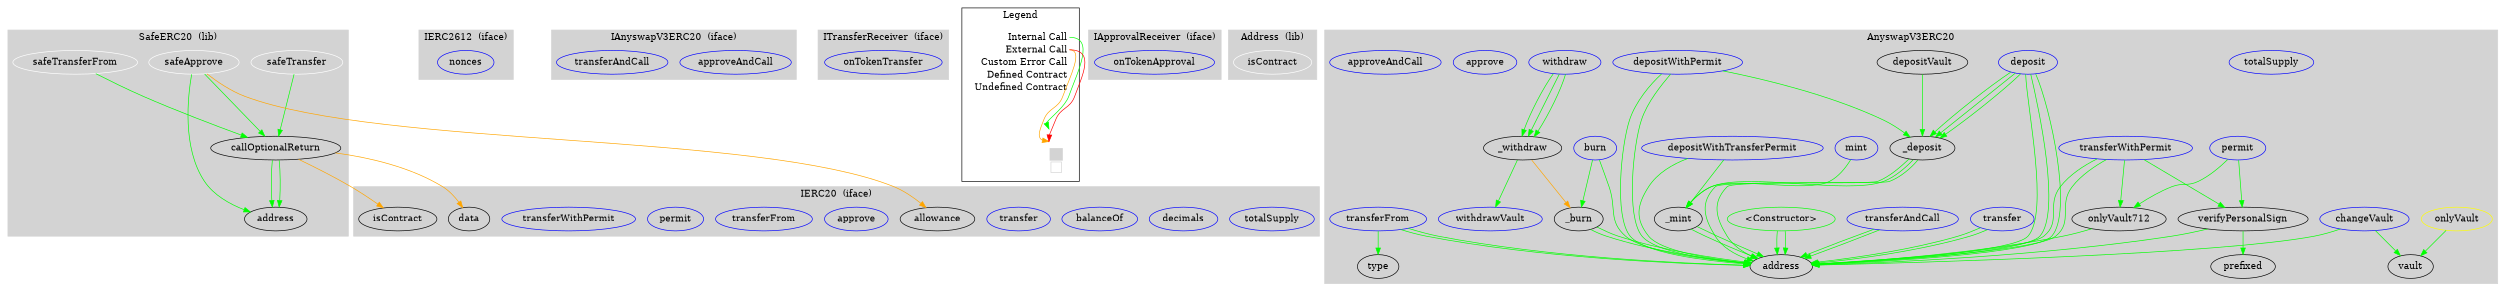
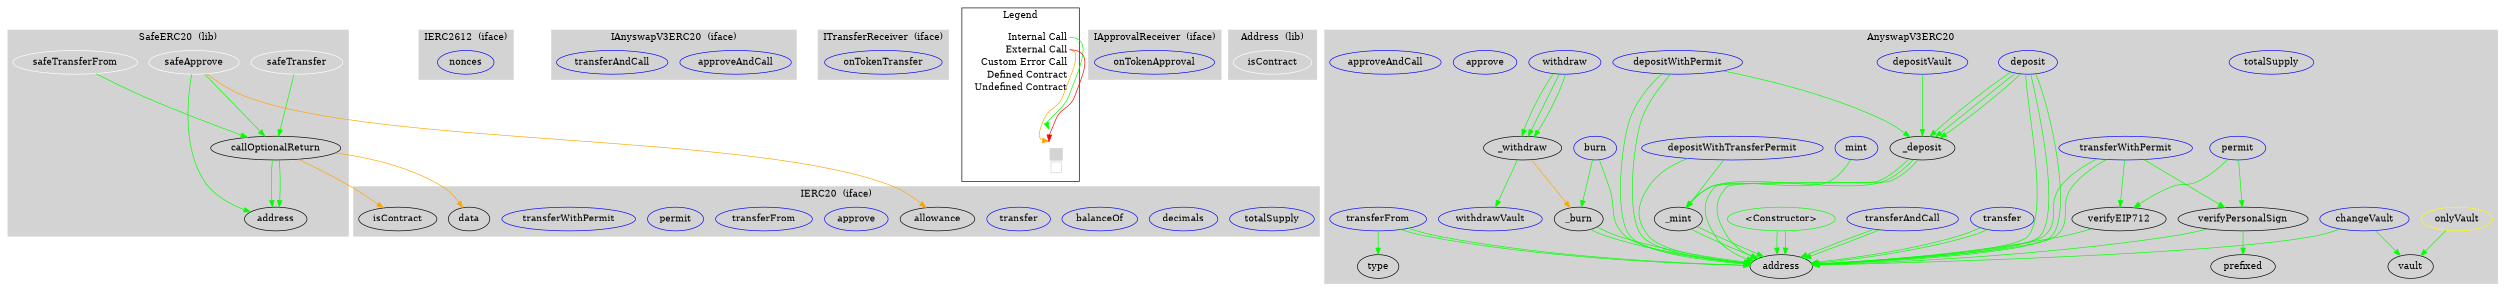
node "depositVault": color black -> blue
node "onlyVault712": label "onlyVault712" -> "verifyEIP712"
